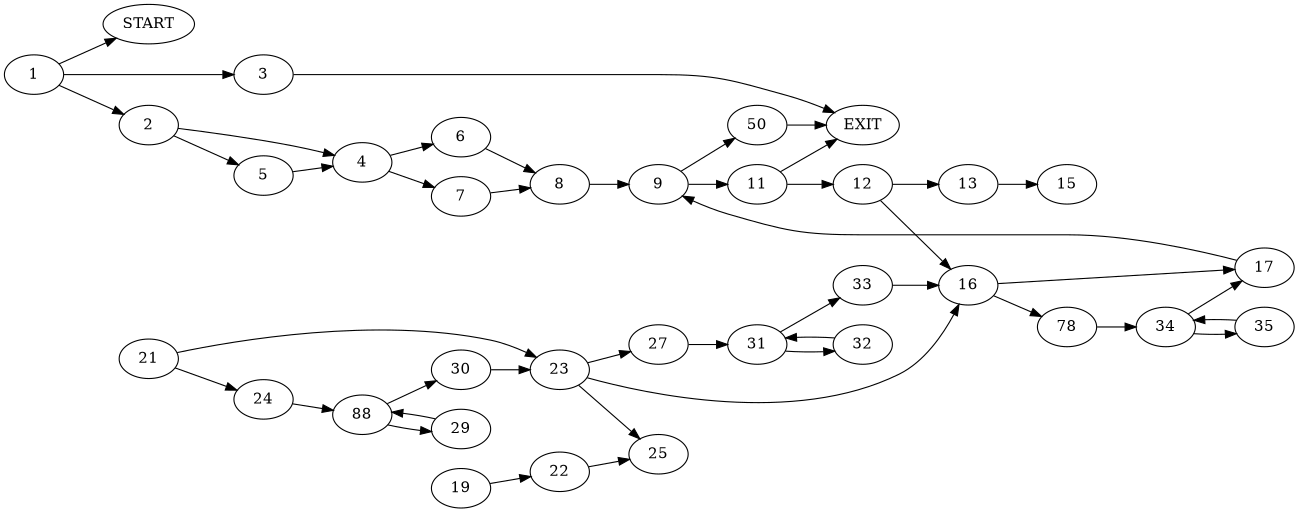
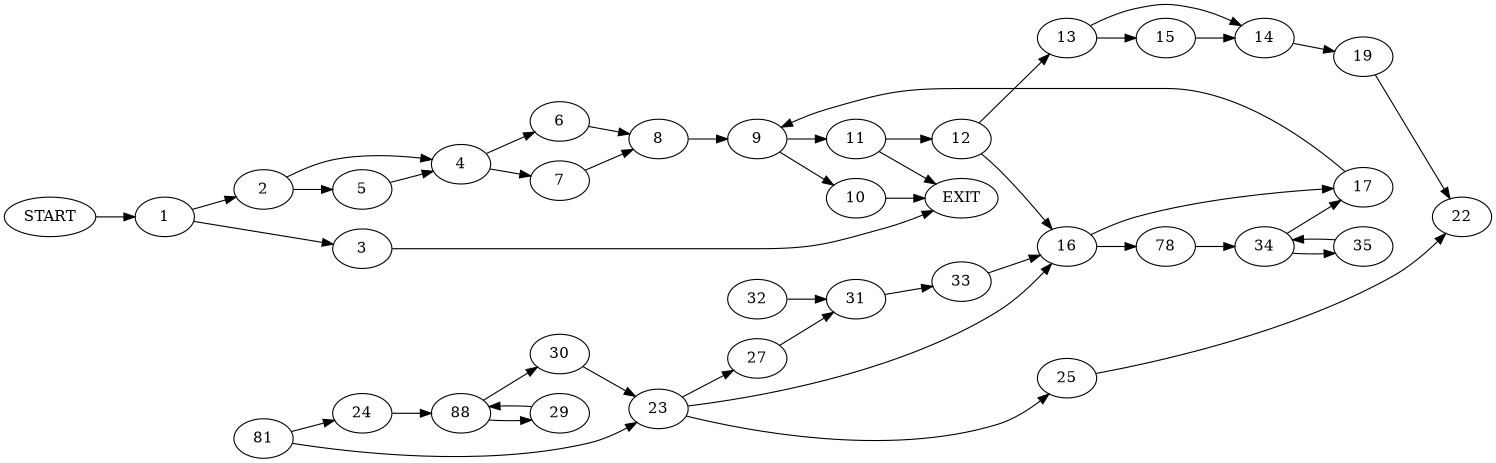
node "14": added
edge "1" -> "START": reversed
node "50": label "50" -> "10"
edge "31" -> "32": removed
node "21": label "21" -> "81"
edge "22" -> "25": reversed
